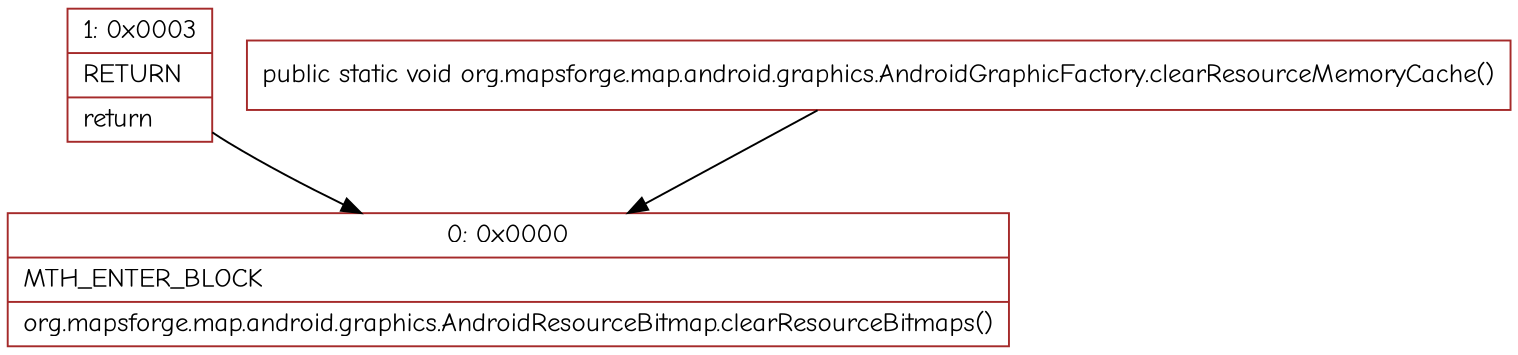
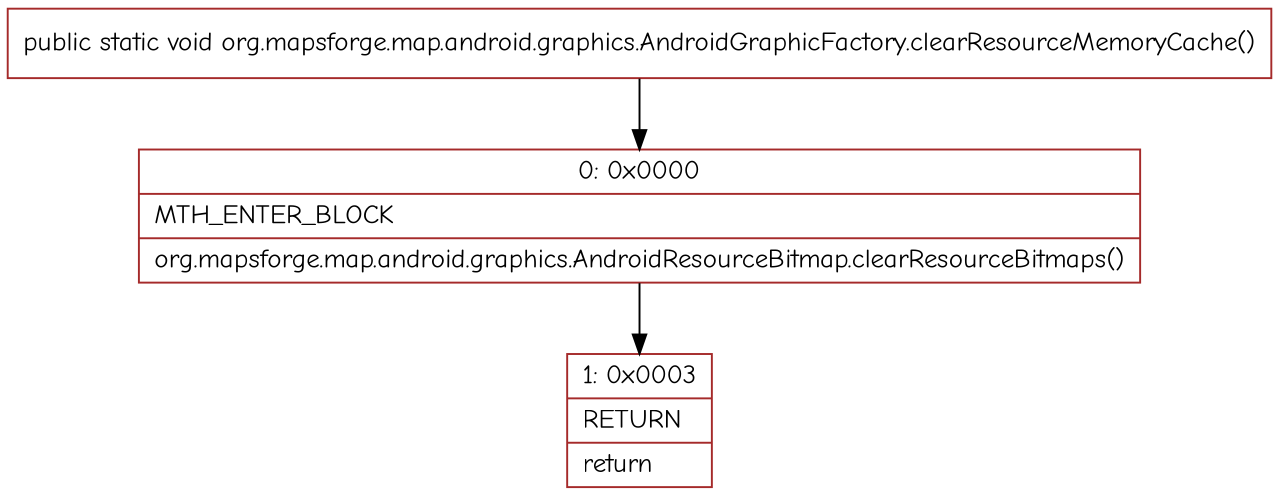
edge "1: 0x0003" -> "0: 0x0000": reversed
